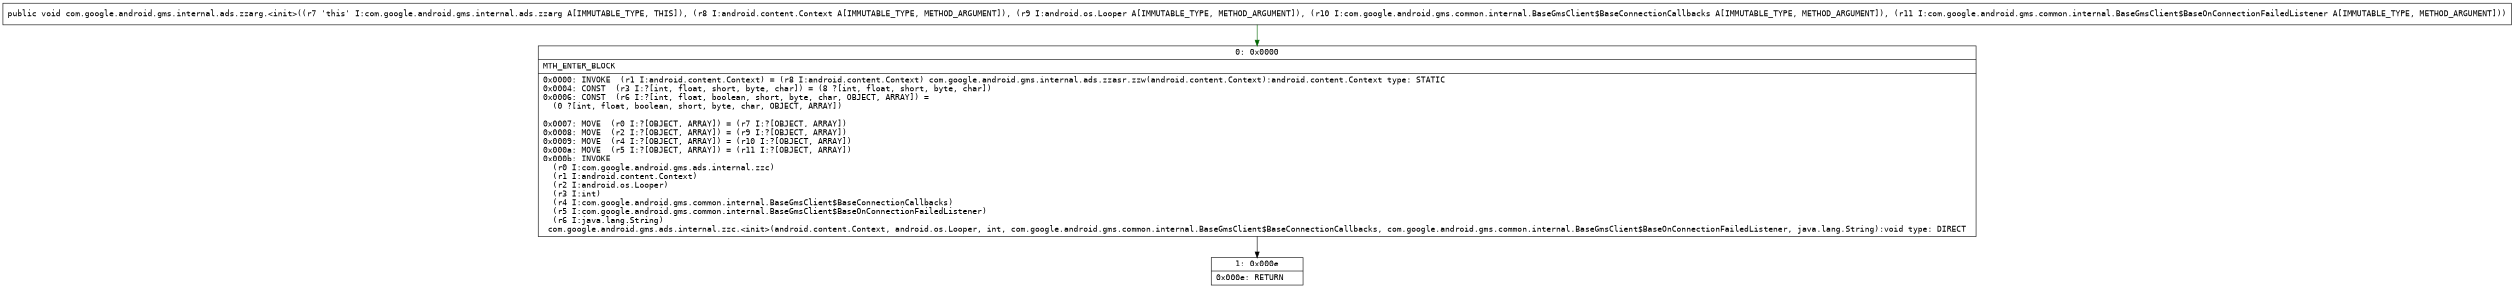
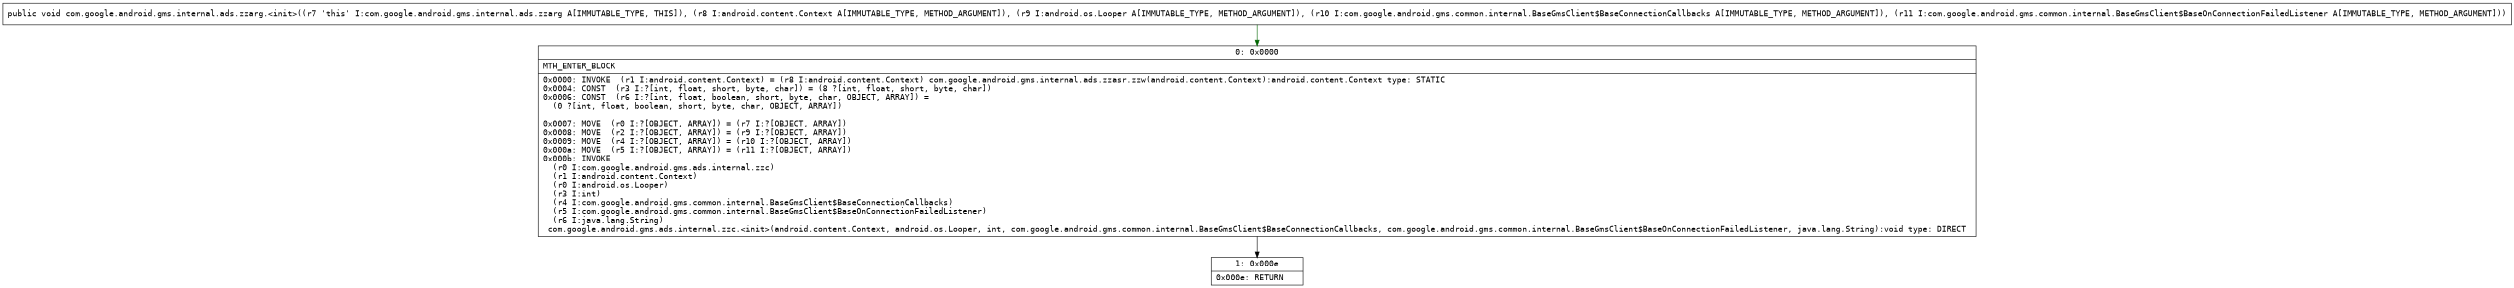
node "0: 0x0000": text "(r2 I:android.os.Looper)" -> "(r0 I:android.os.Looper)"
